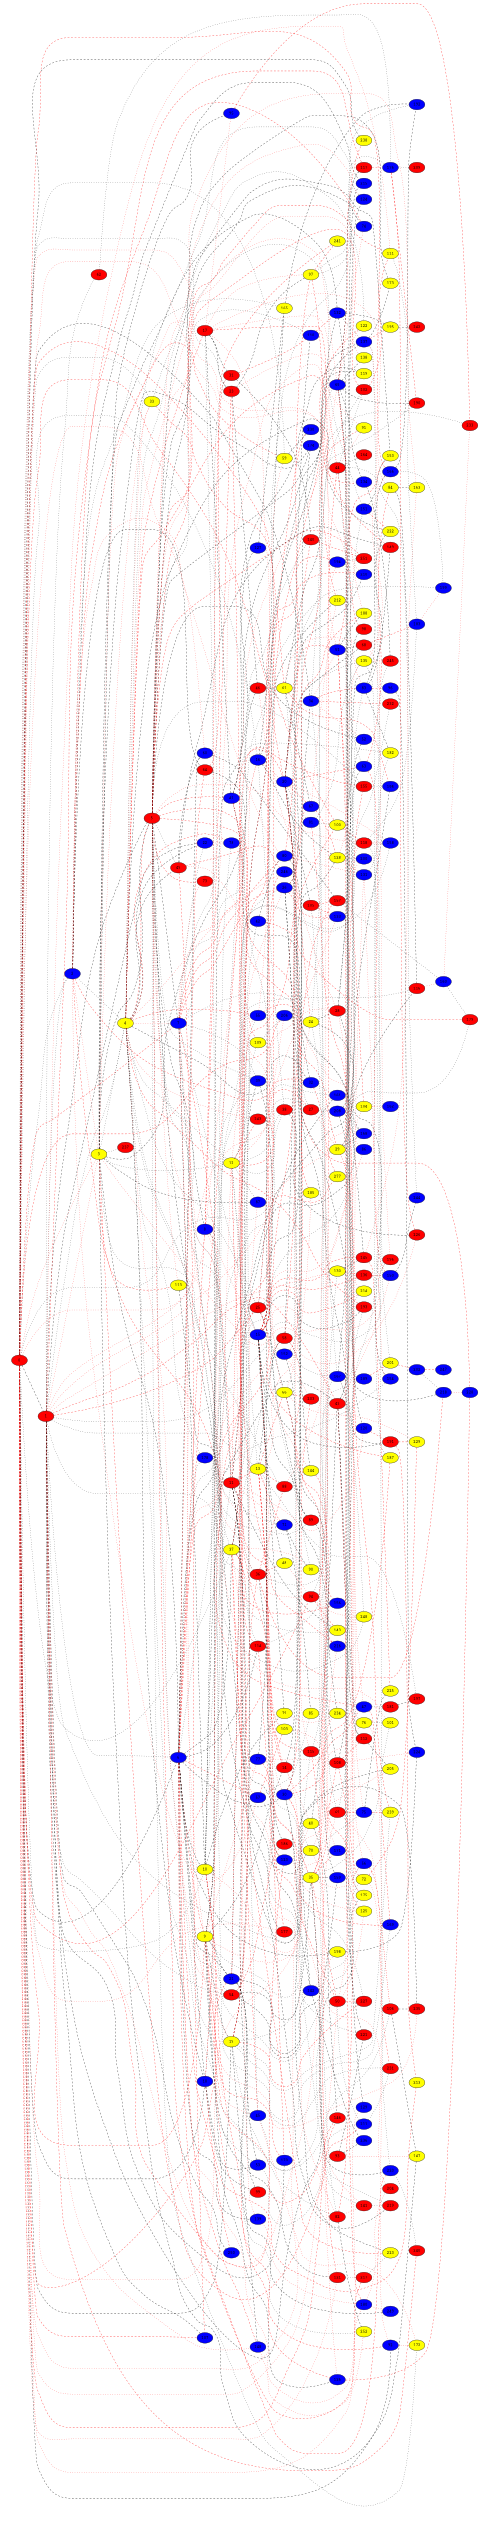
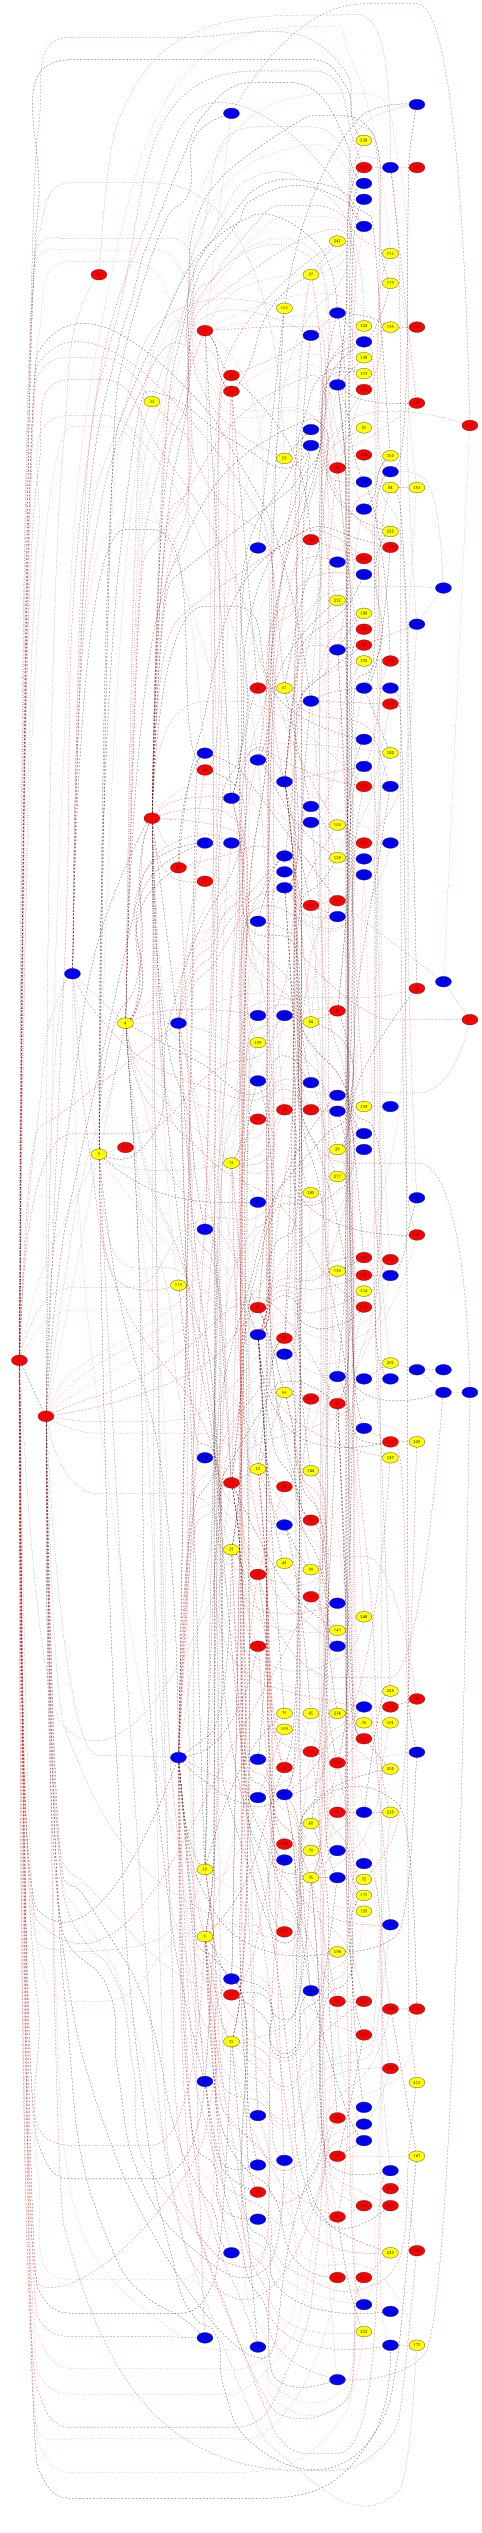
edge "205" -- "9": now "205" -- "144"
